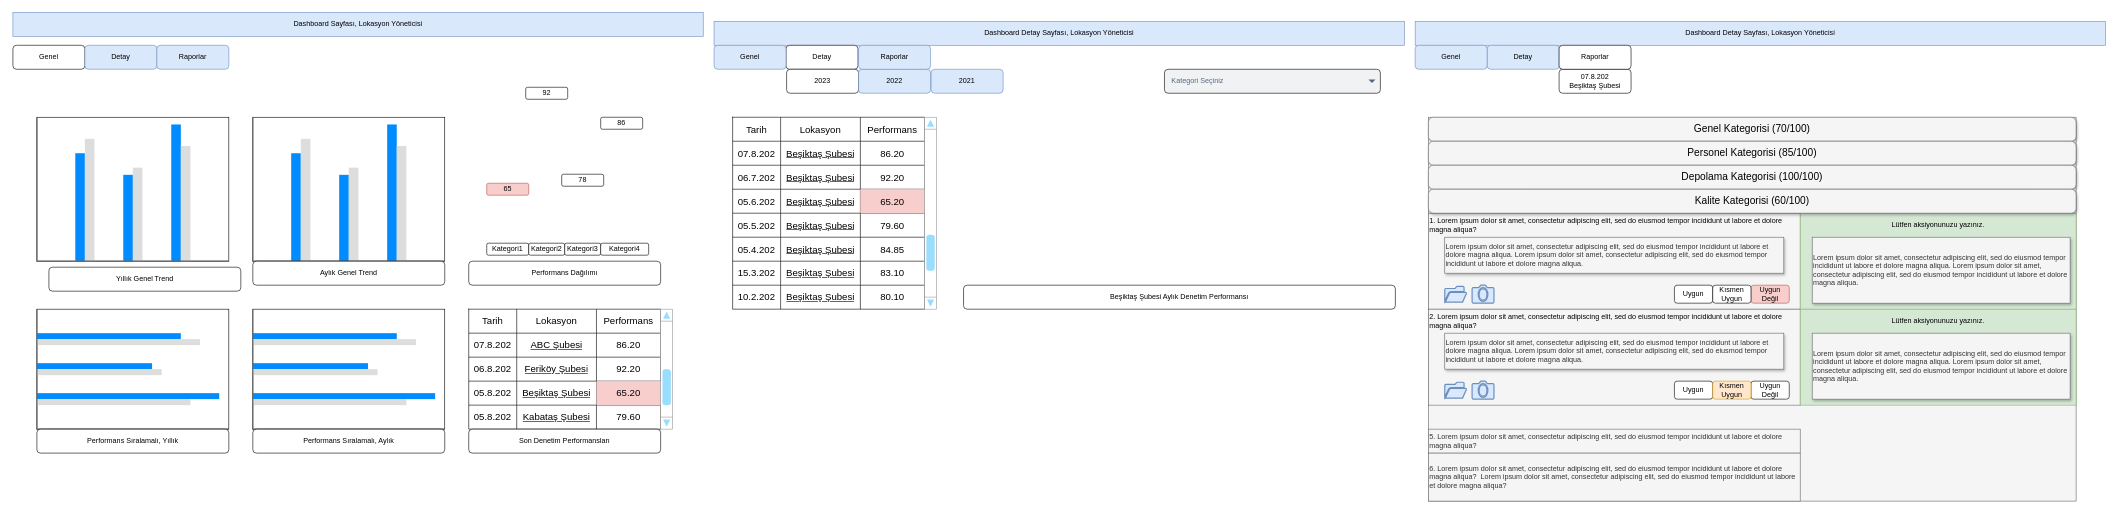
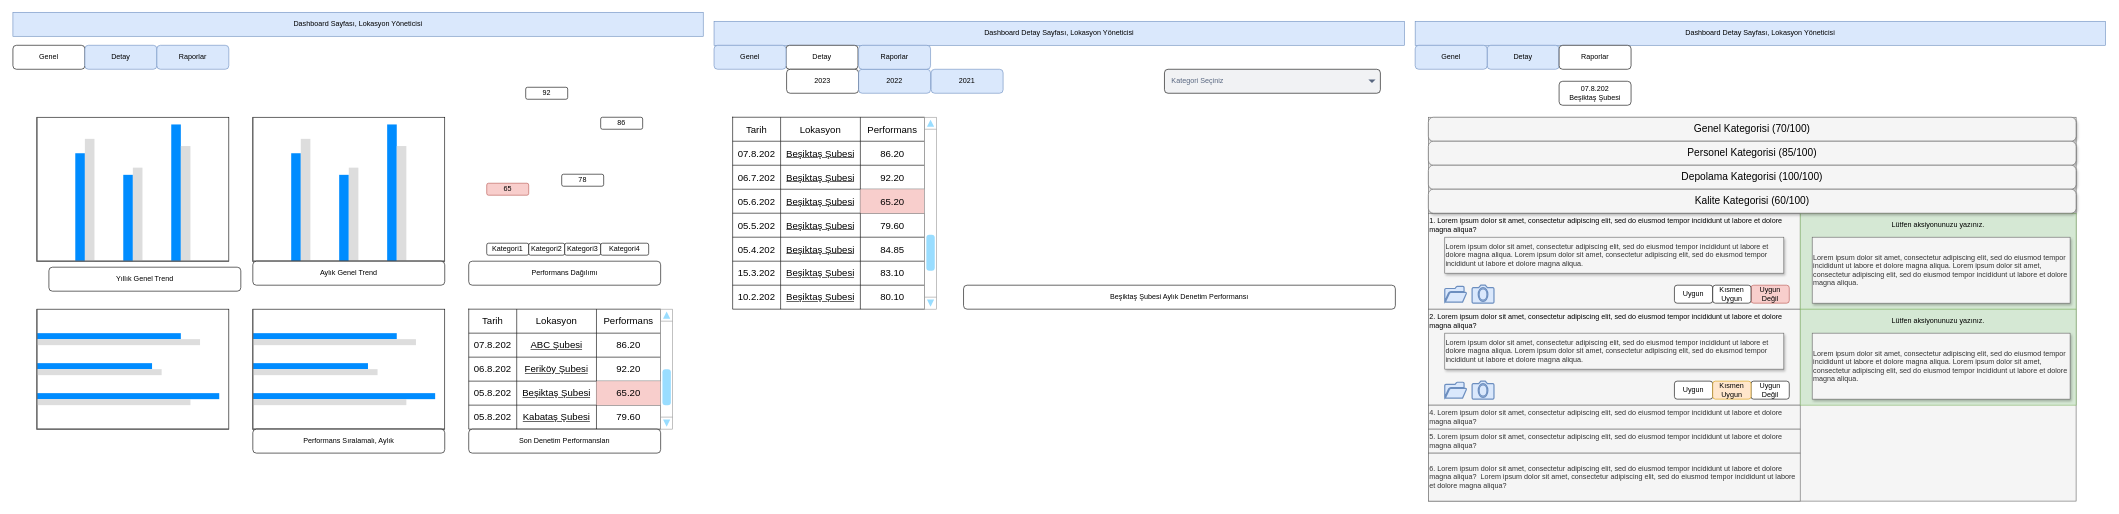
node "07.8.202 Beşiktaş Şubesi": moved (1595, 81) -> (1595, 93)
node "4. Lorem ipsum dolor sit amet, consectetur adipiscing elit, sed do eiusmod tempor incididunt ut labore et dolore magna aliqua?": added
node "Performans Sıralamalı, Yıllık": removed
node "5. Lorem ipsum dolor sit amet, consectetur adipiscing elit, sed do eiusmod tempor incididunt ut labore et dolore magna aliqua?": shape rounded rectangle -> rectangle
